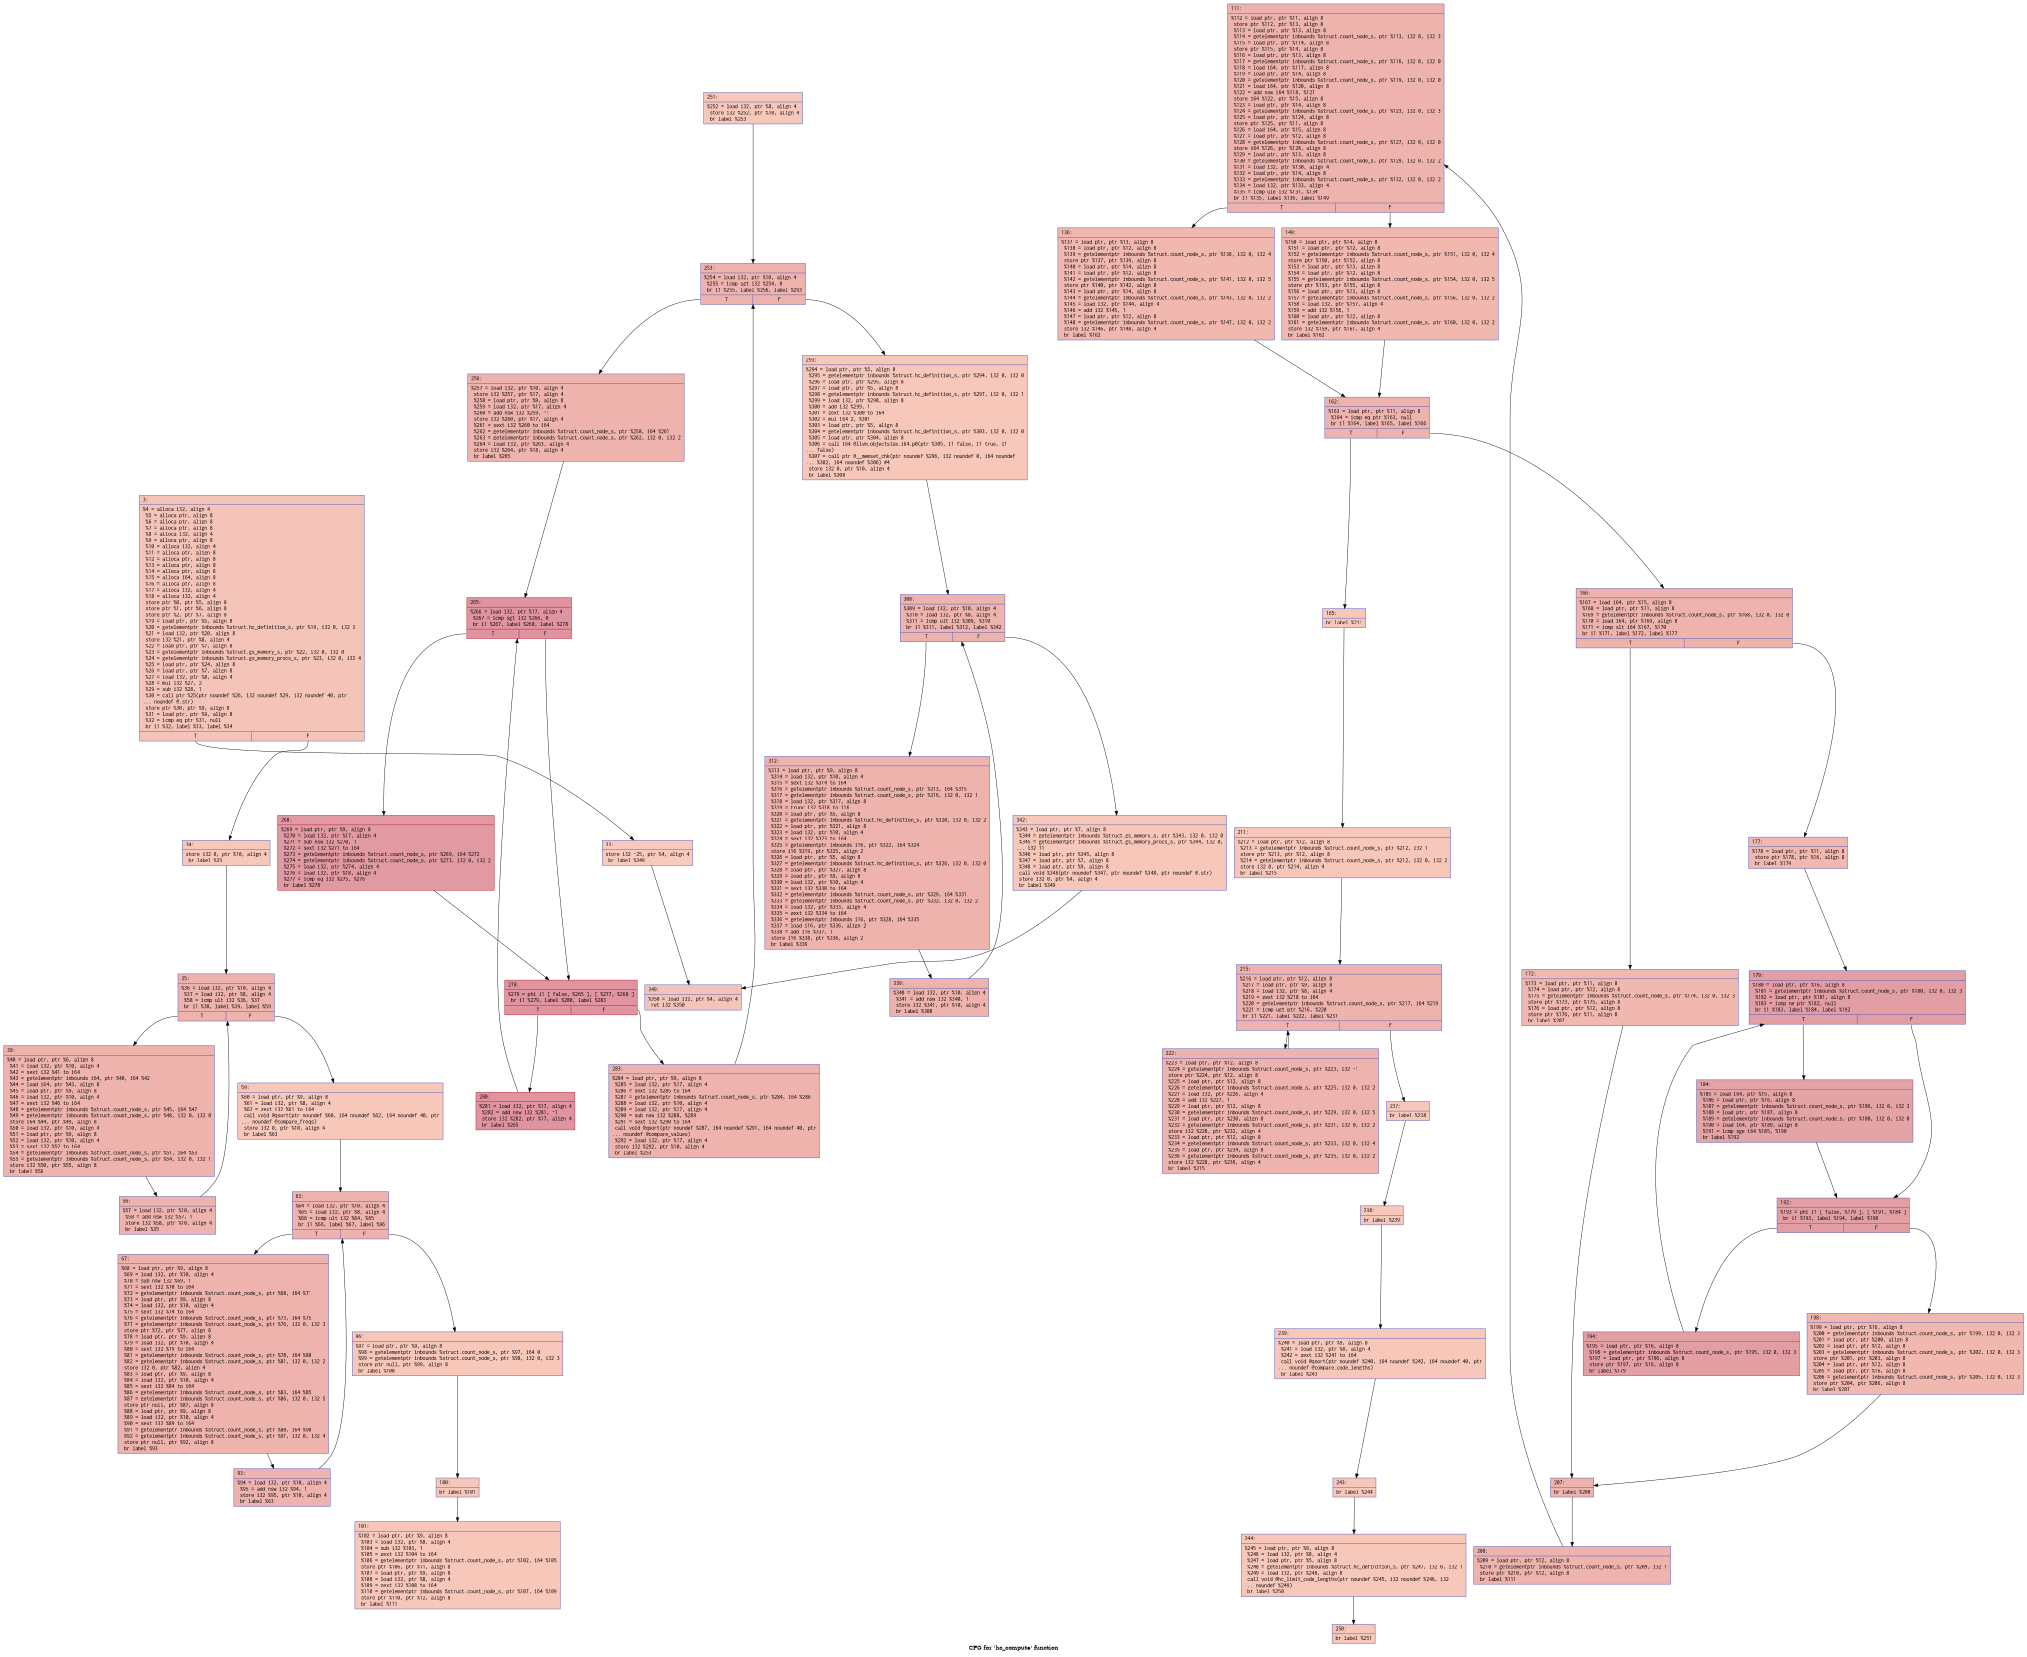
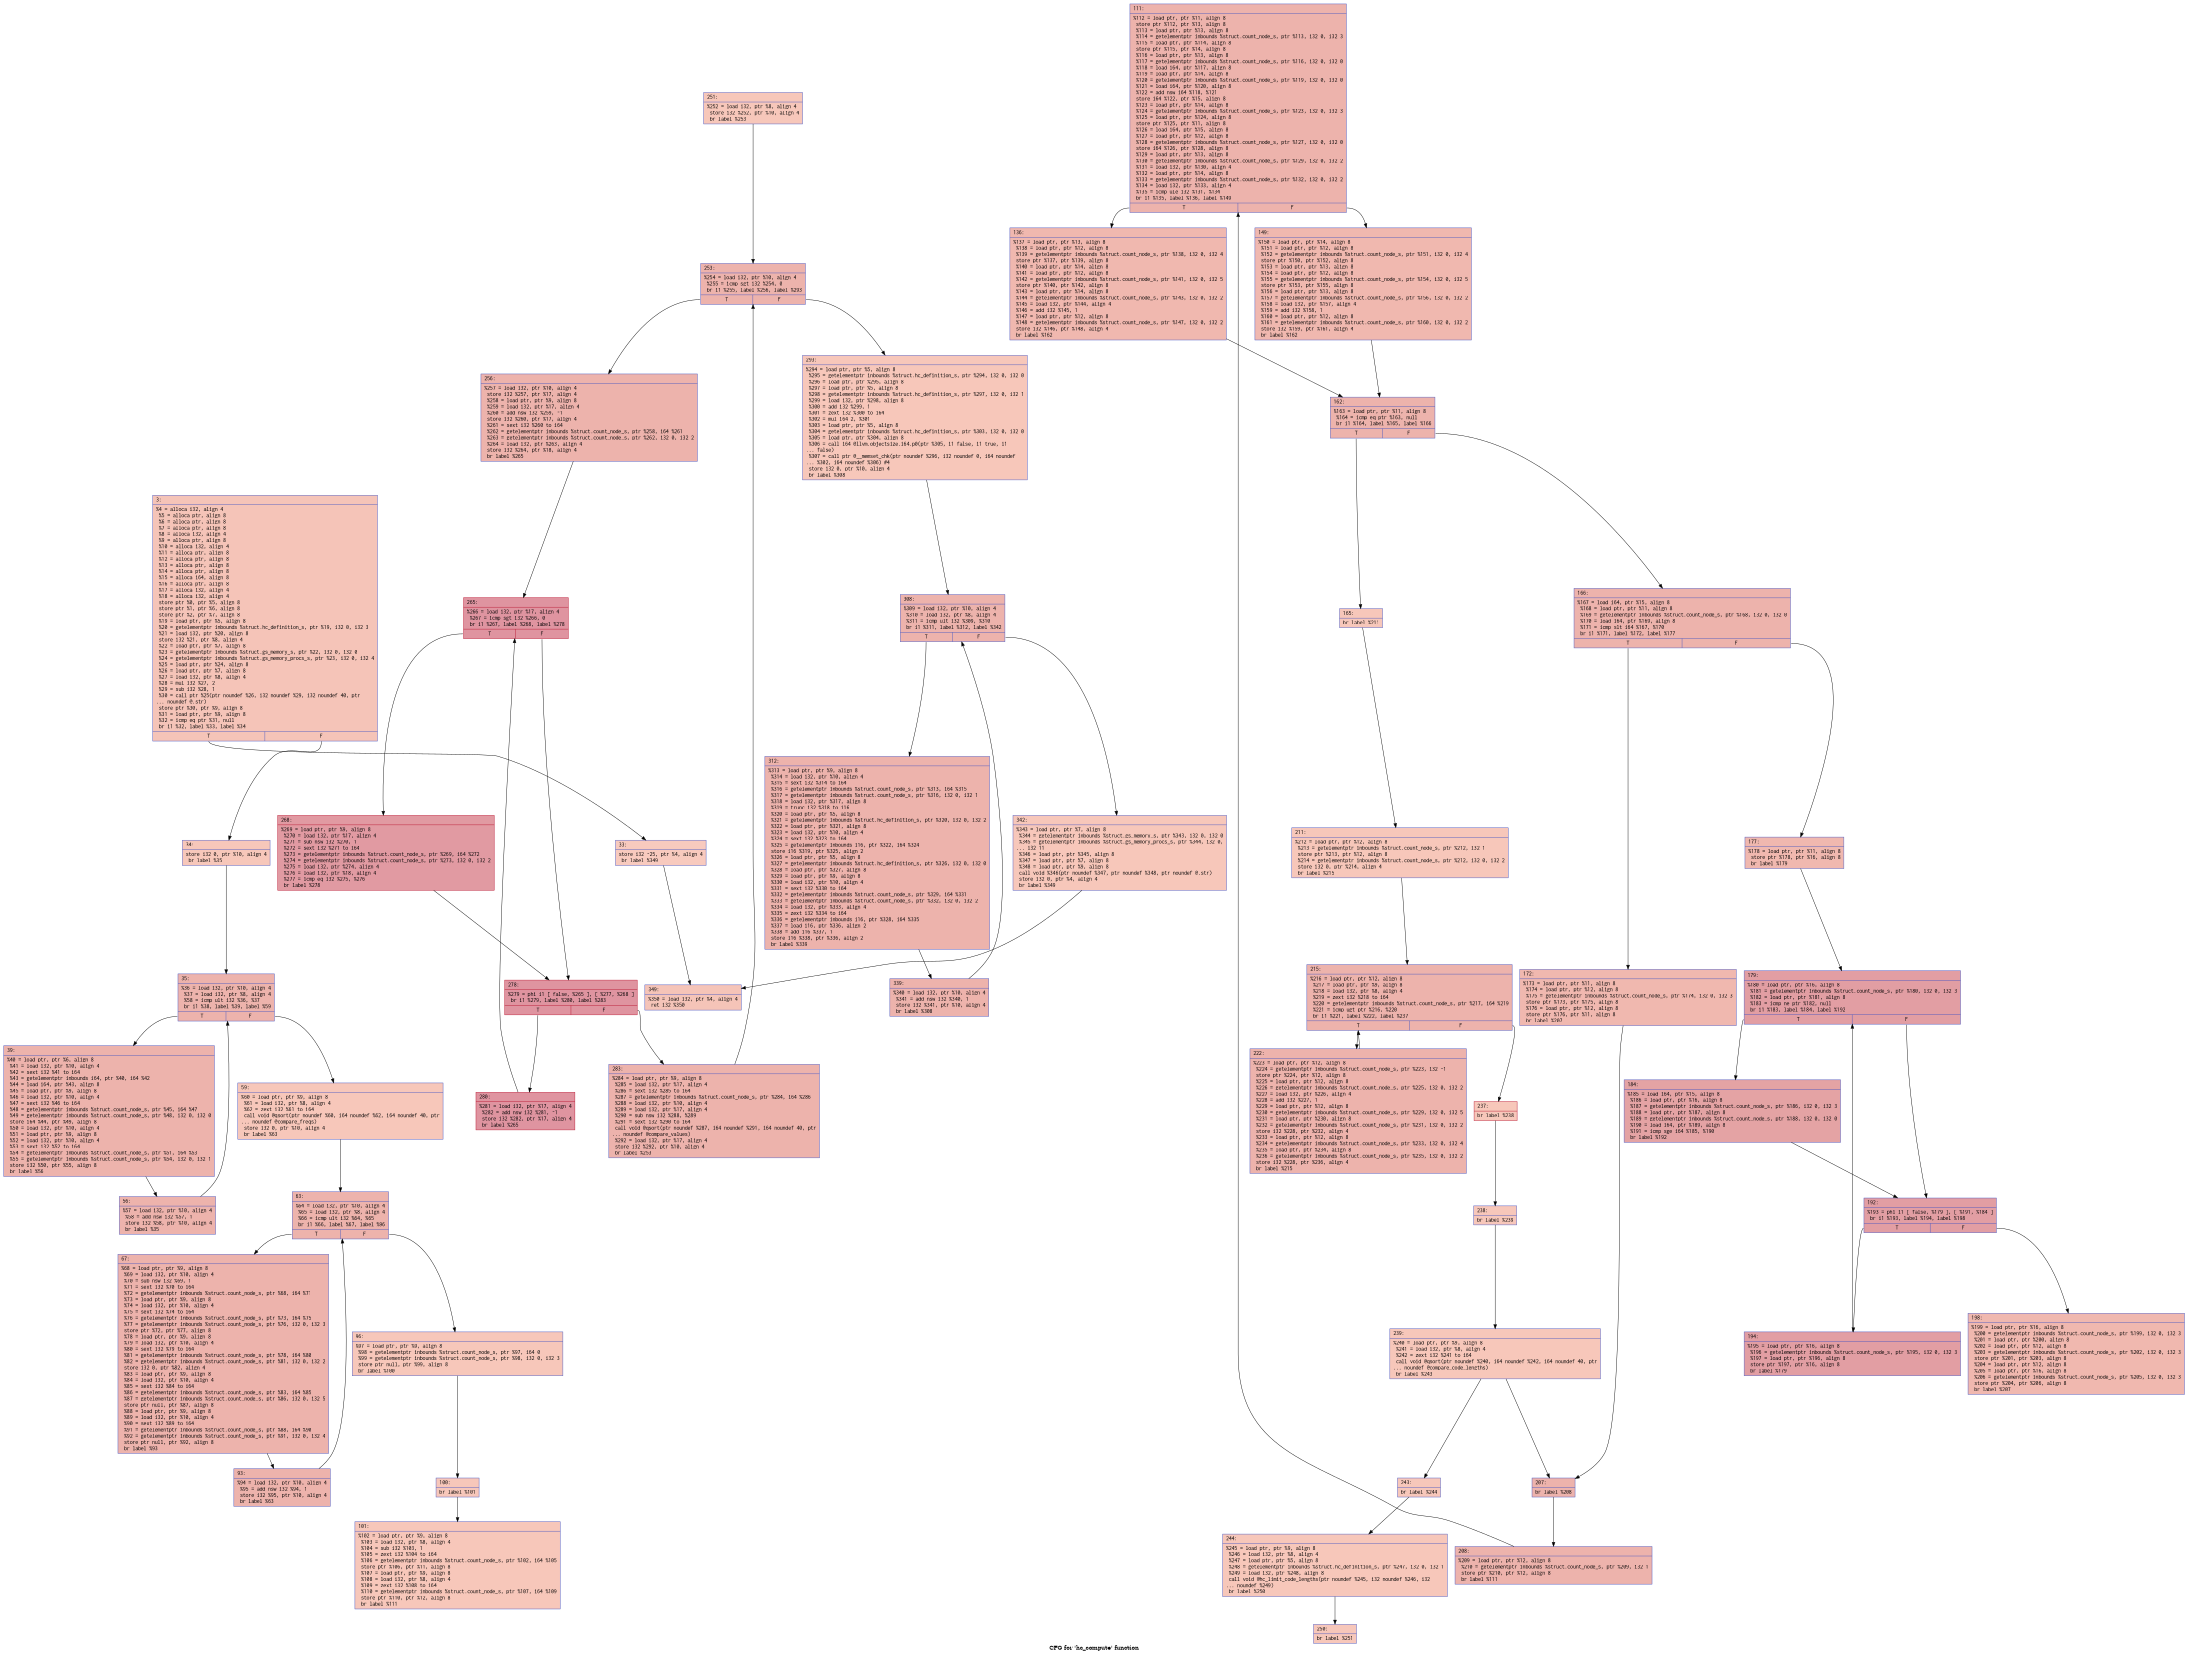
node "237:": color #3d50c3ff -> #b70d28ff
edge "198:" -> "207:": now "239:" -> "207:"
